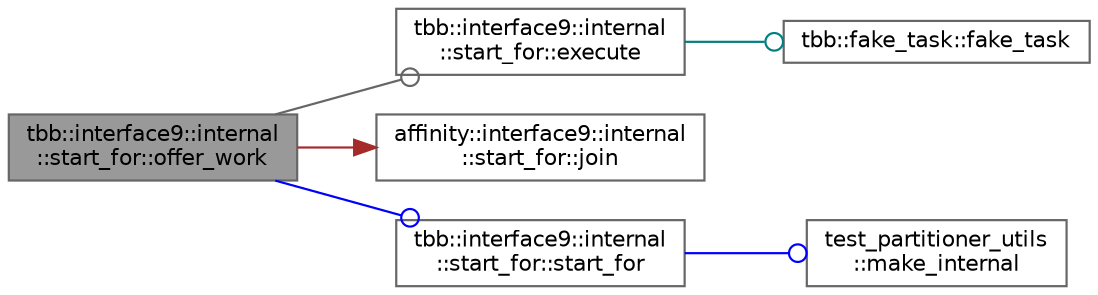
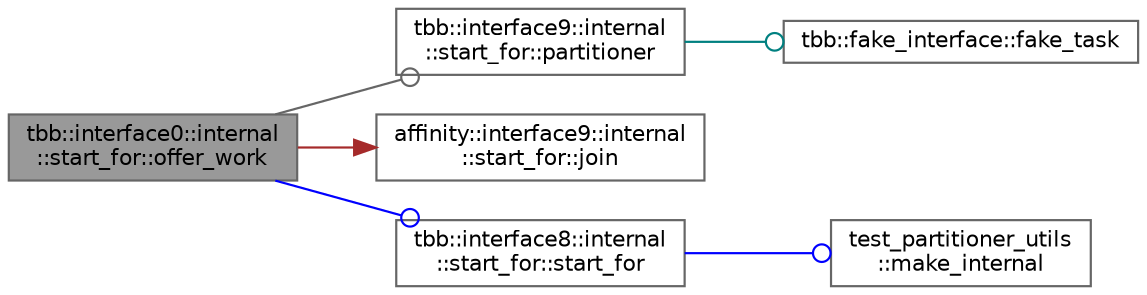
node "tbb::interface9::internal ::start_for::execute": label "tbb::interface9::internal ::start_for::execute" -> "tbb::interface9::internal ::start_for::partitioner"
node "tbb::fake_task::fake_task": label "tbb::fake_task::fake_task" -> "tbb::fake_interface::fake_task"
node "tbb::interface9::internal ::start_for::offer_work": label "tbb::interface9::internal ::start_for::offer_work" -> "tbb::interface0::internal ::start_for::offer_work"
node "tbb::interface9::internal ::start_for::start_for": label "tbb::interface9::internal ::start_for::start_for" -> "tbb::interface8::internal ::start_for::start_for"
